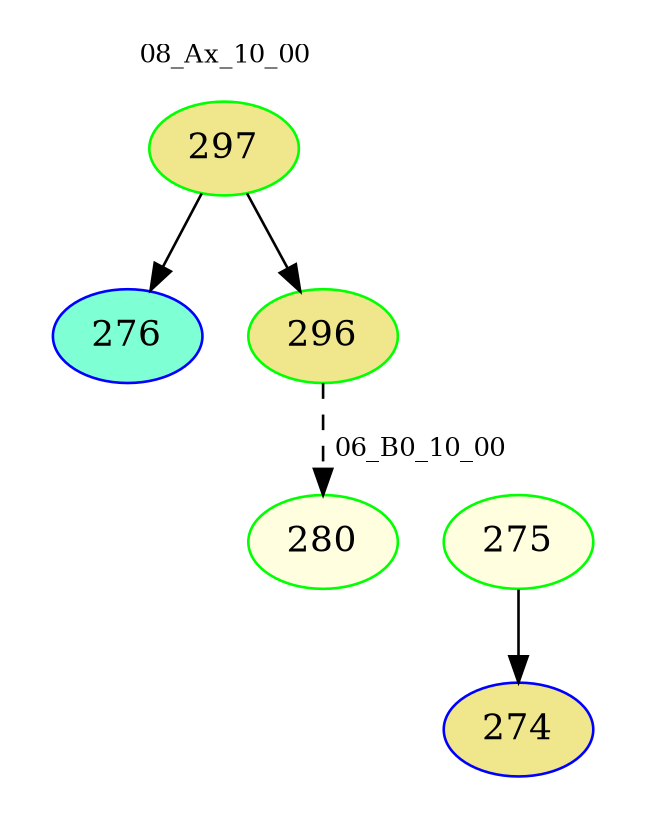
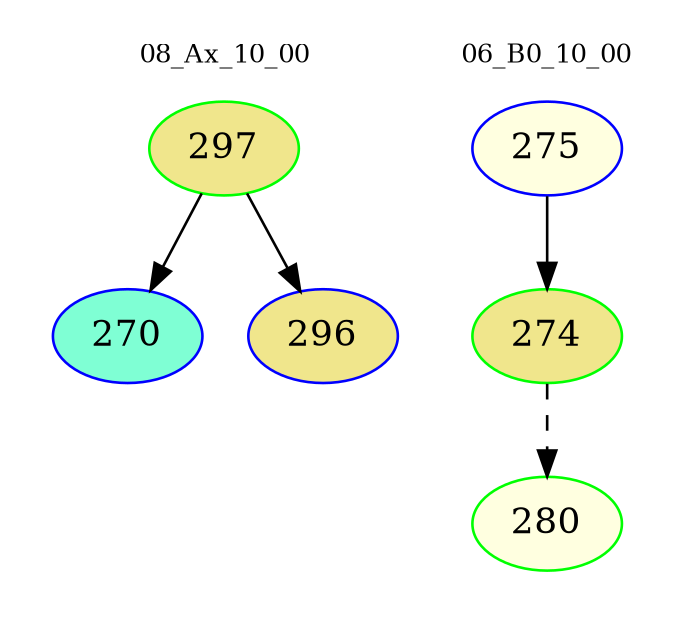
node "276": label "276" -> "270"
node "296": color green -> blue
edge "296" -> "280": now "274" -> "280"
node "275": color green -> blue
node "274": color blue -> green
